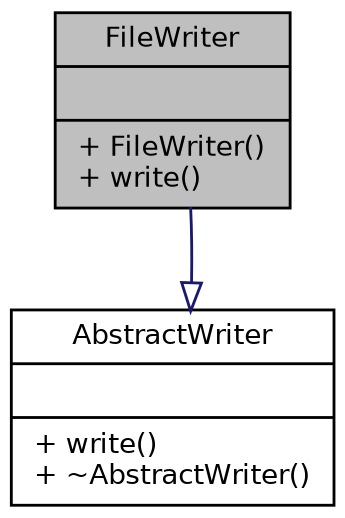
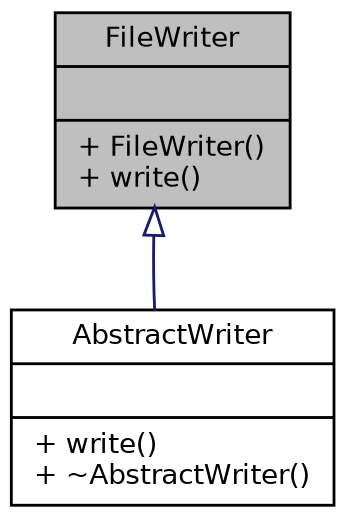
edge "FileWriter" -> "AbstractWriter": reversed
